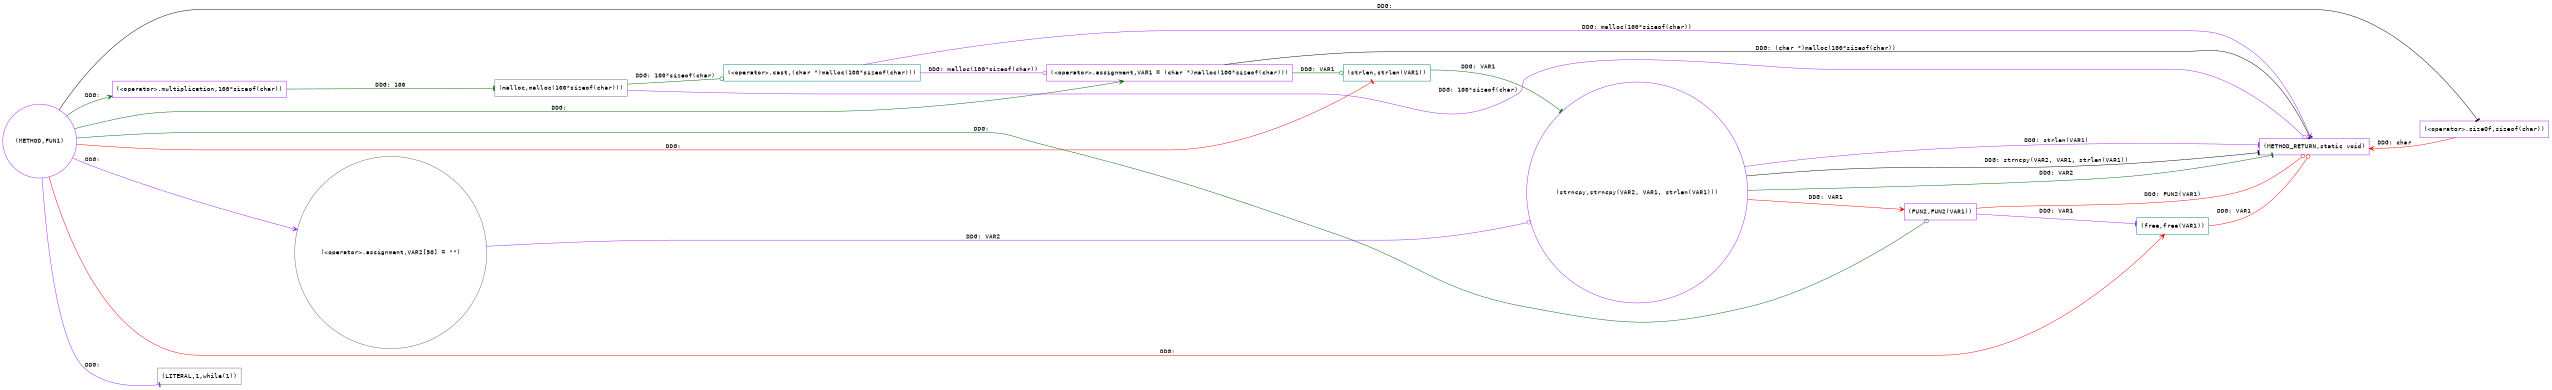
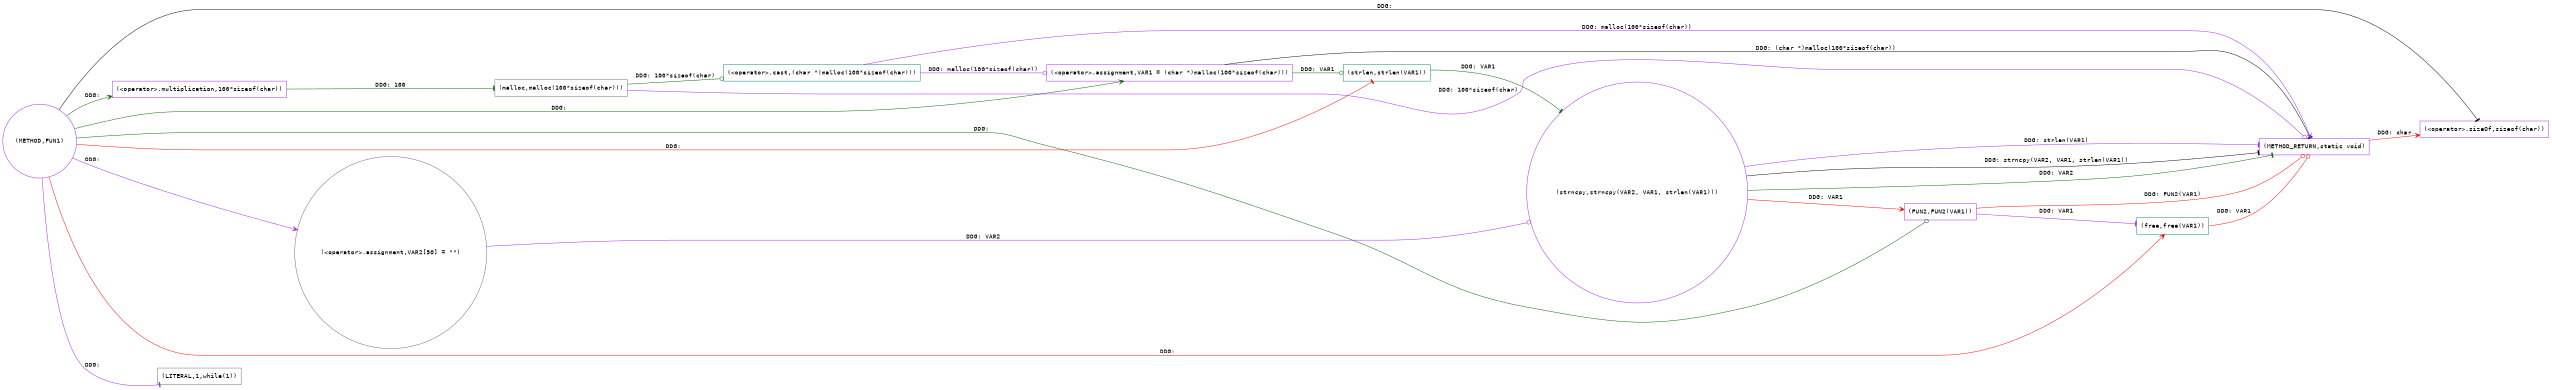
edge "(<operator>.sizeOf,sizeof(char))" -> "(METHOD_RETURN,static void)": reversed
